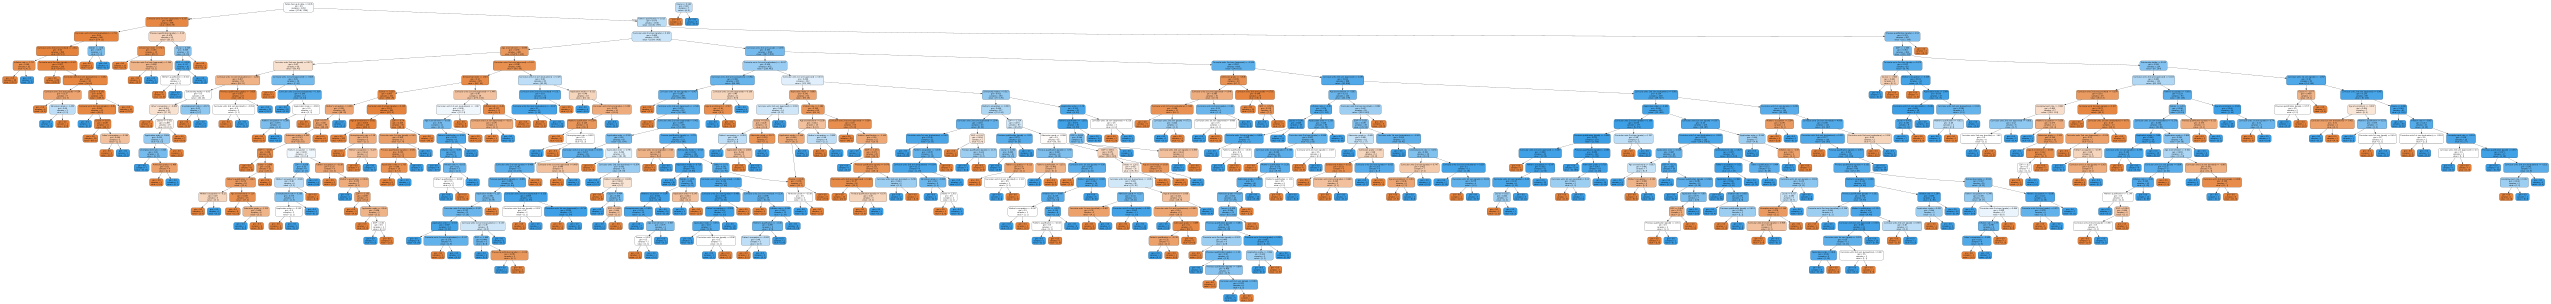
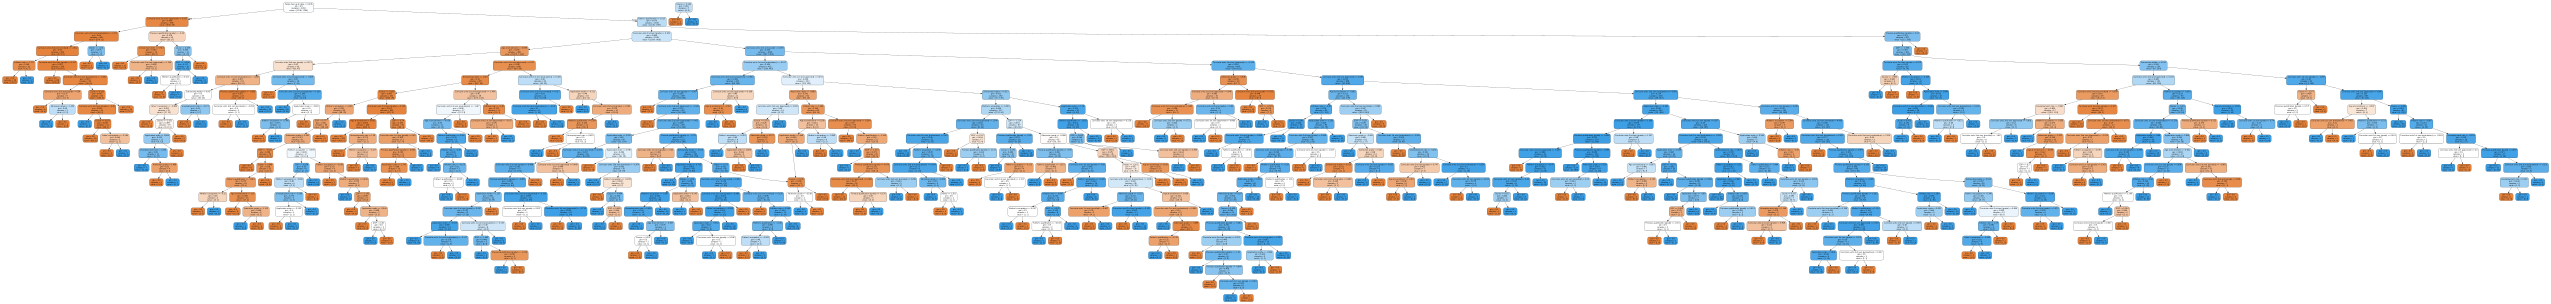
node "gini = 0.0 samples = 13 value = [0, 20]": fillcolor #399de5 -> #e5833c
node "gini = 0.0 samples = 7 value = [14, 0]": removed
